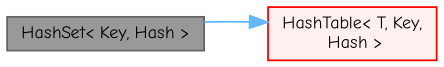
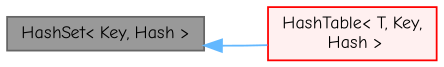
edge "HashSet< Key, Hash >" -> "HashTable< T, Key, Hash >": reversed
